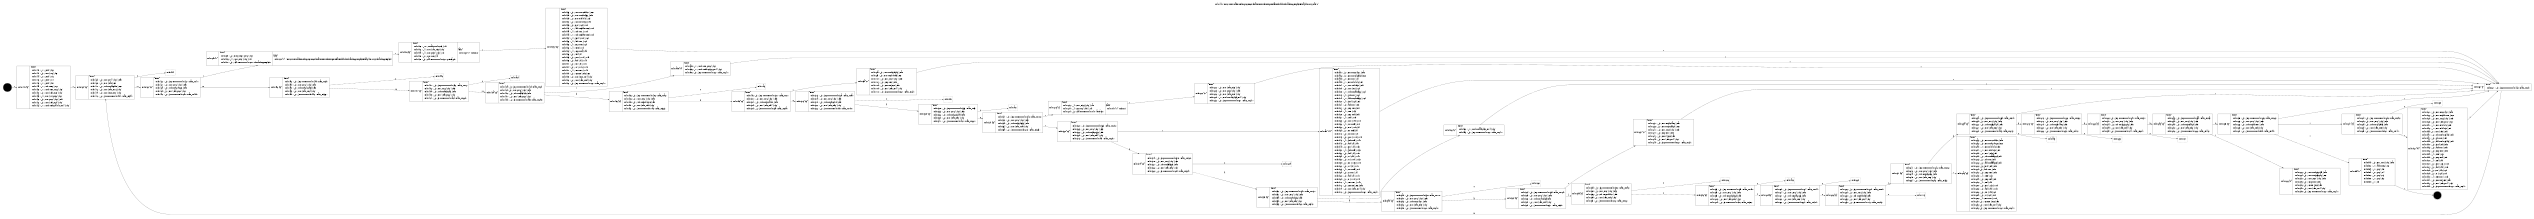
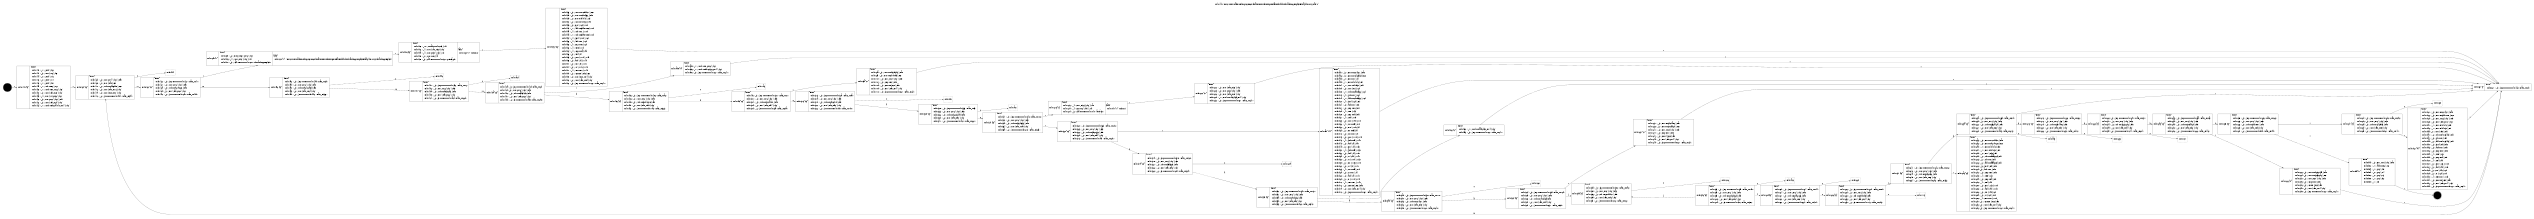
edge "0x4016be [25]" -> "0x401c87 [5]": now "0x401888 [27]" -> "0x401c87 [5]"
edge "0x4015dd [25]" -> "0x4015f6 [25]": reversed
